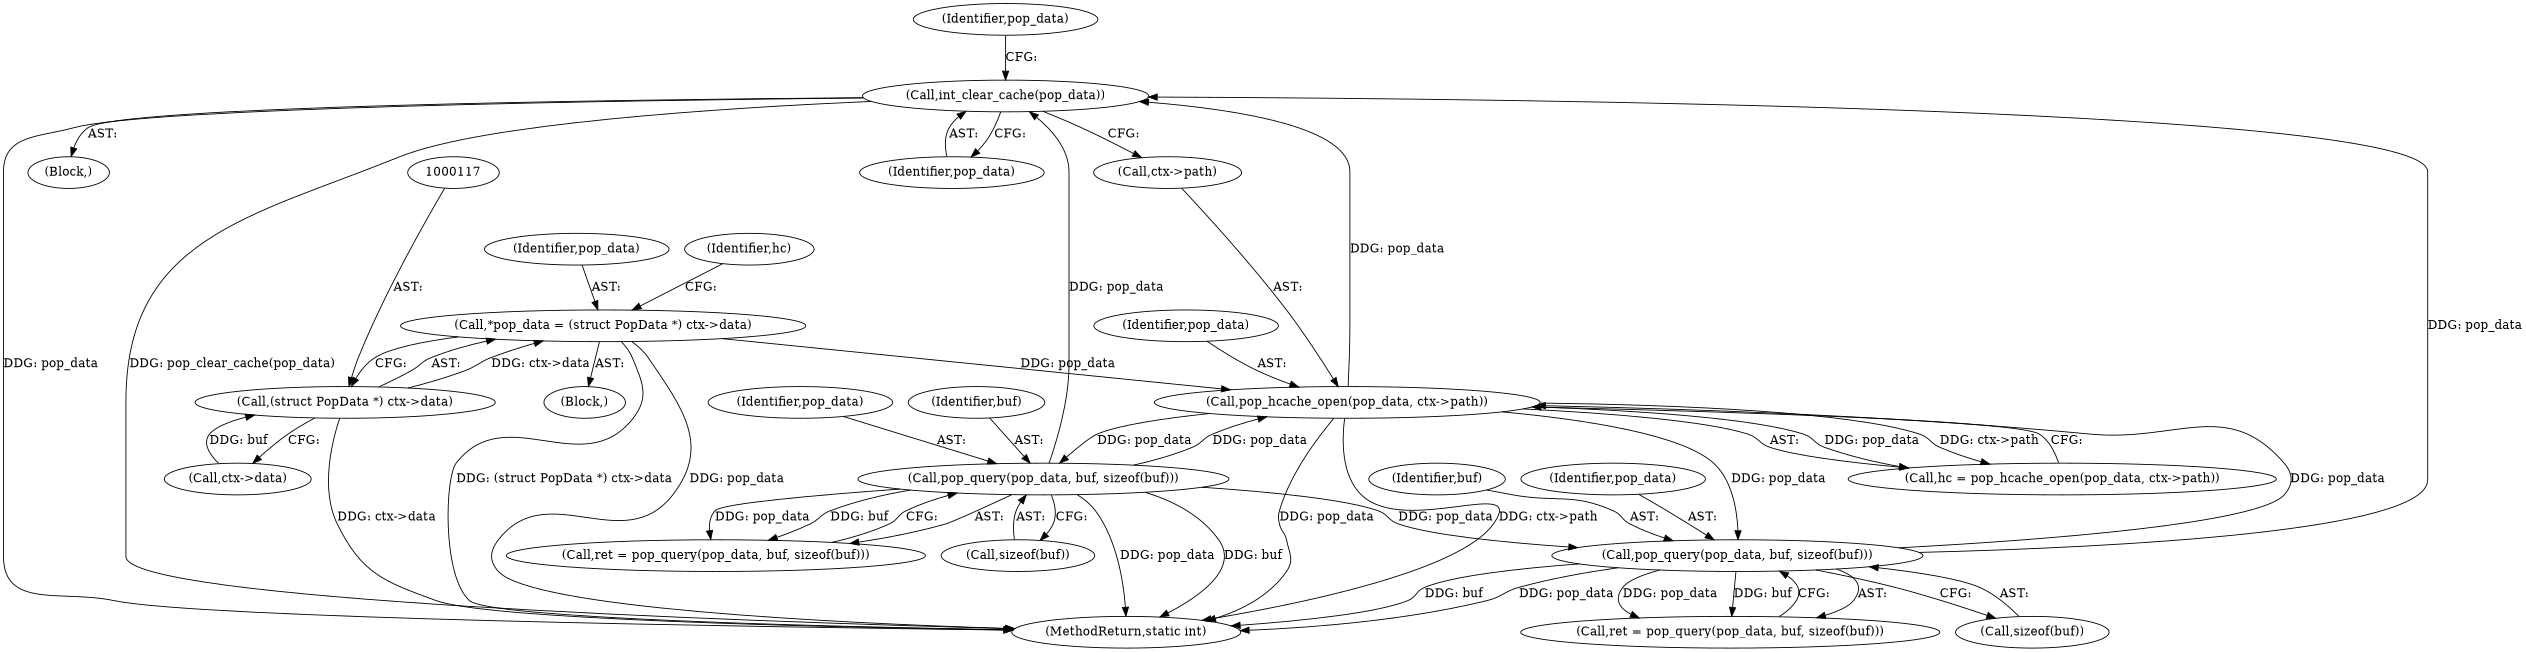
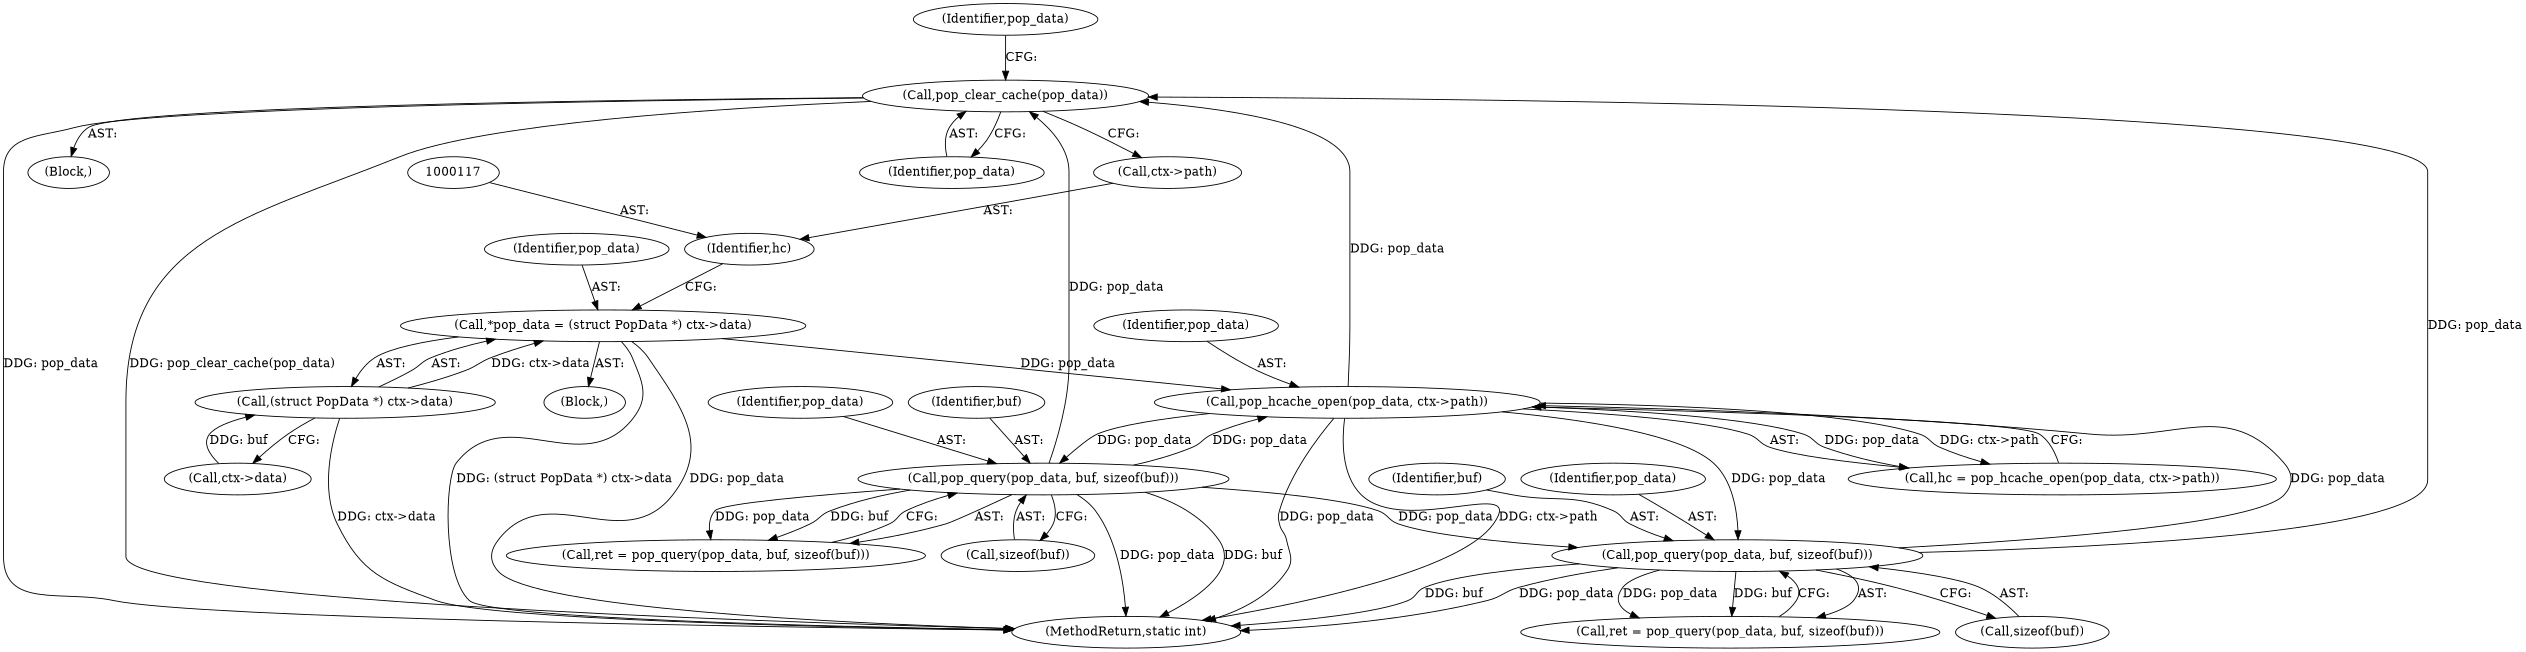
node "(Call,int_clear_cache(pop_data))": label "(Call,int_clear_cache(pop_data))" -> "(Call,pop_clear_cache(pop_data))"
edge "(Call,ctx->path)" -> "(Call,pop_hcache_open(pop_data, ctx->path))": now "(Call,ctx->path)" -> "(Identifier,hc)"
edge "1000117" -> "(Call,(struct PopData *) ctx->data)": now "1000117" -> "(Identifier,hc)"
edge "(Call,*pop_data = (struct PopData *) ctx->data)" -> "(Call,(struct PopData *) ctx->data)": label "CFG: " -> "AST: "
